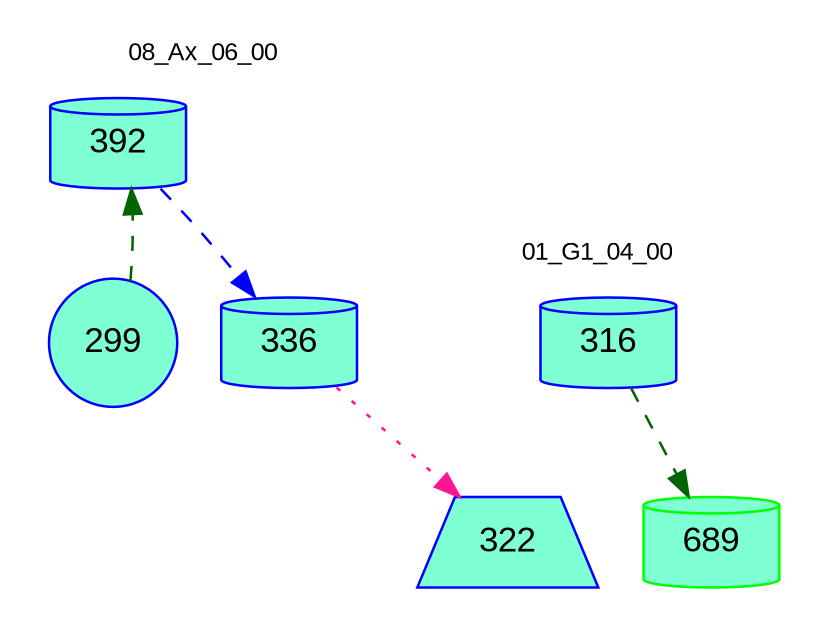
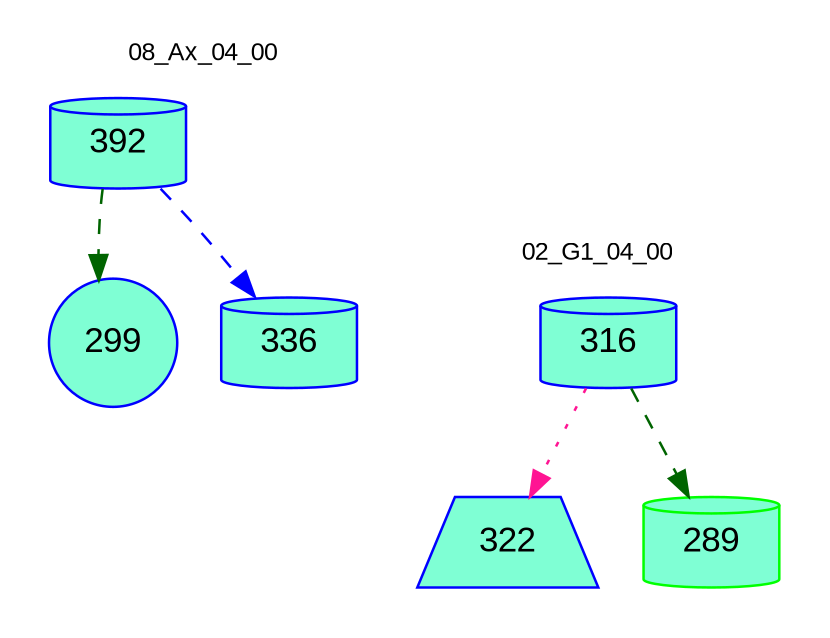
cluster "08_Ax_06_00": label "08_Ax_06_00" -> "08_Ax_04_00"
edge "299" -> "392": reversed
cluster "01_G1_04_00": label "01_G1_04_00" -> "02_G1_04_00"
edge "336" -> "322": now "316" -> "322"
node "689": label "689" -> "289"
